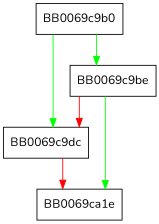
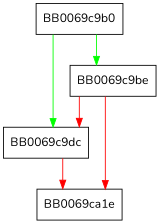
edge "BB0069c9be" -> "BB0069ca1e": color green -> red
